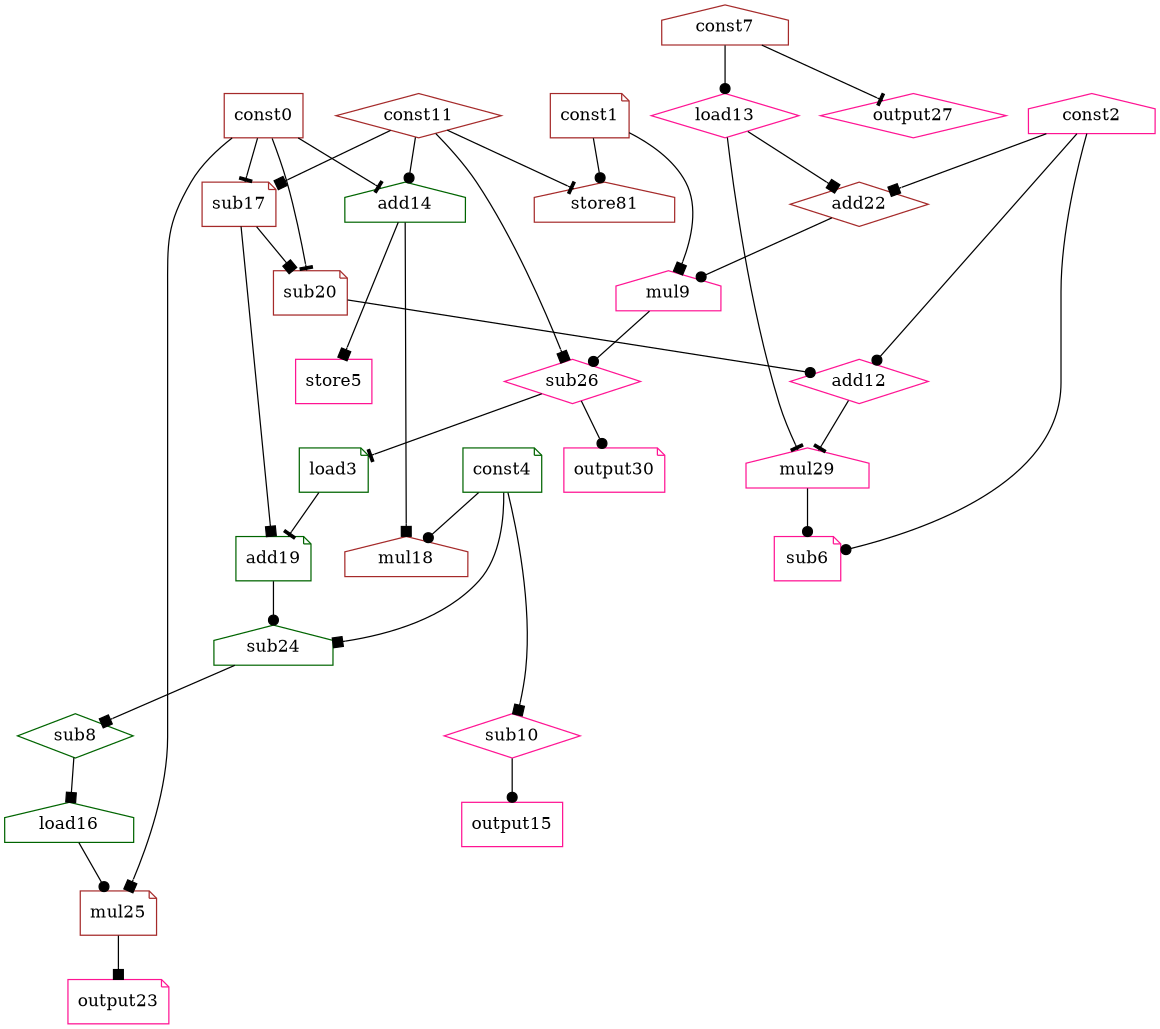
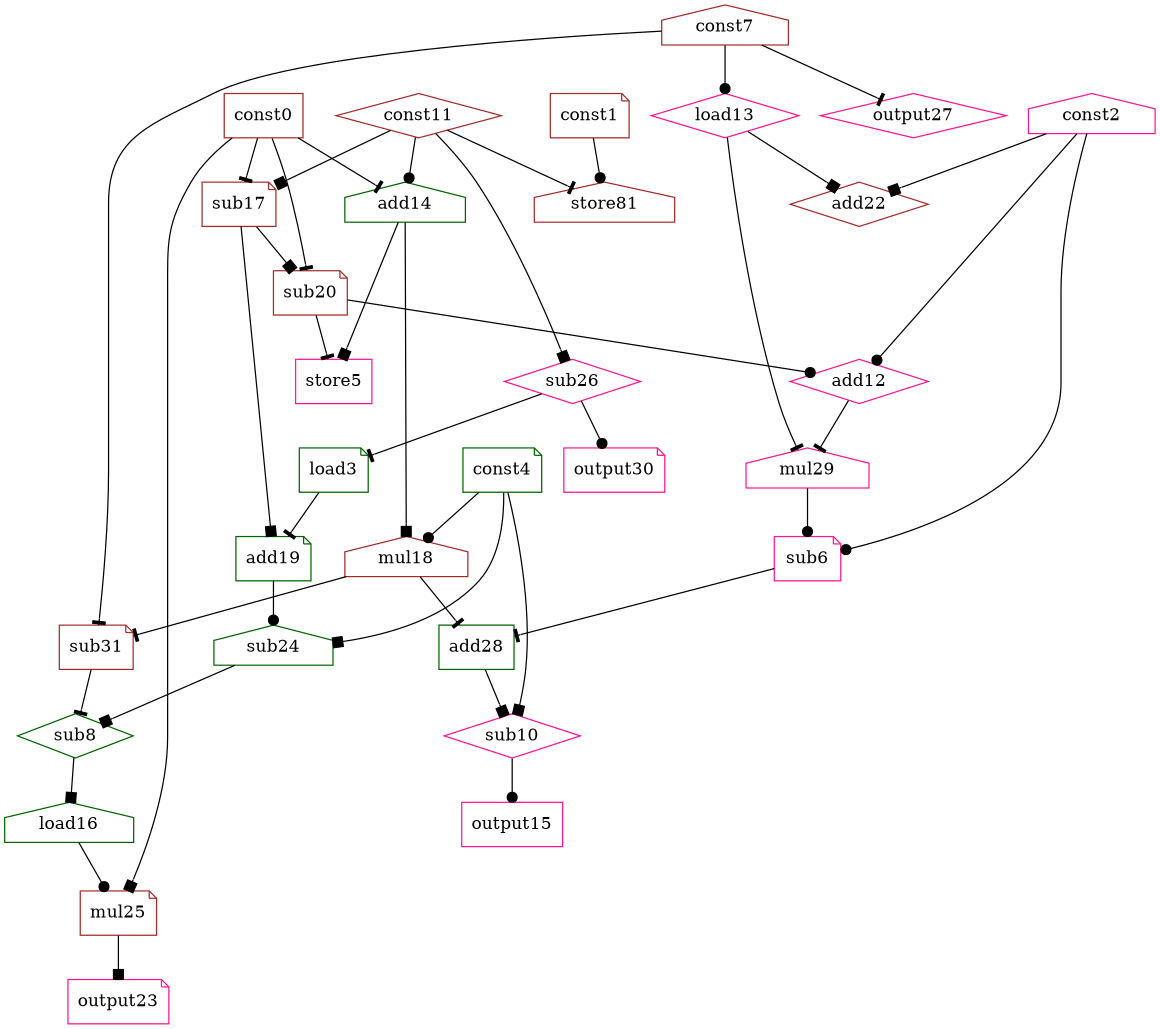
node "mul9": removed
edge "sub20" -> "store5": added
node "sub31": added
node "add28": added
